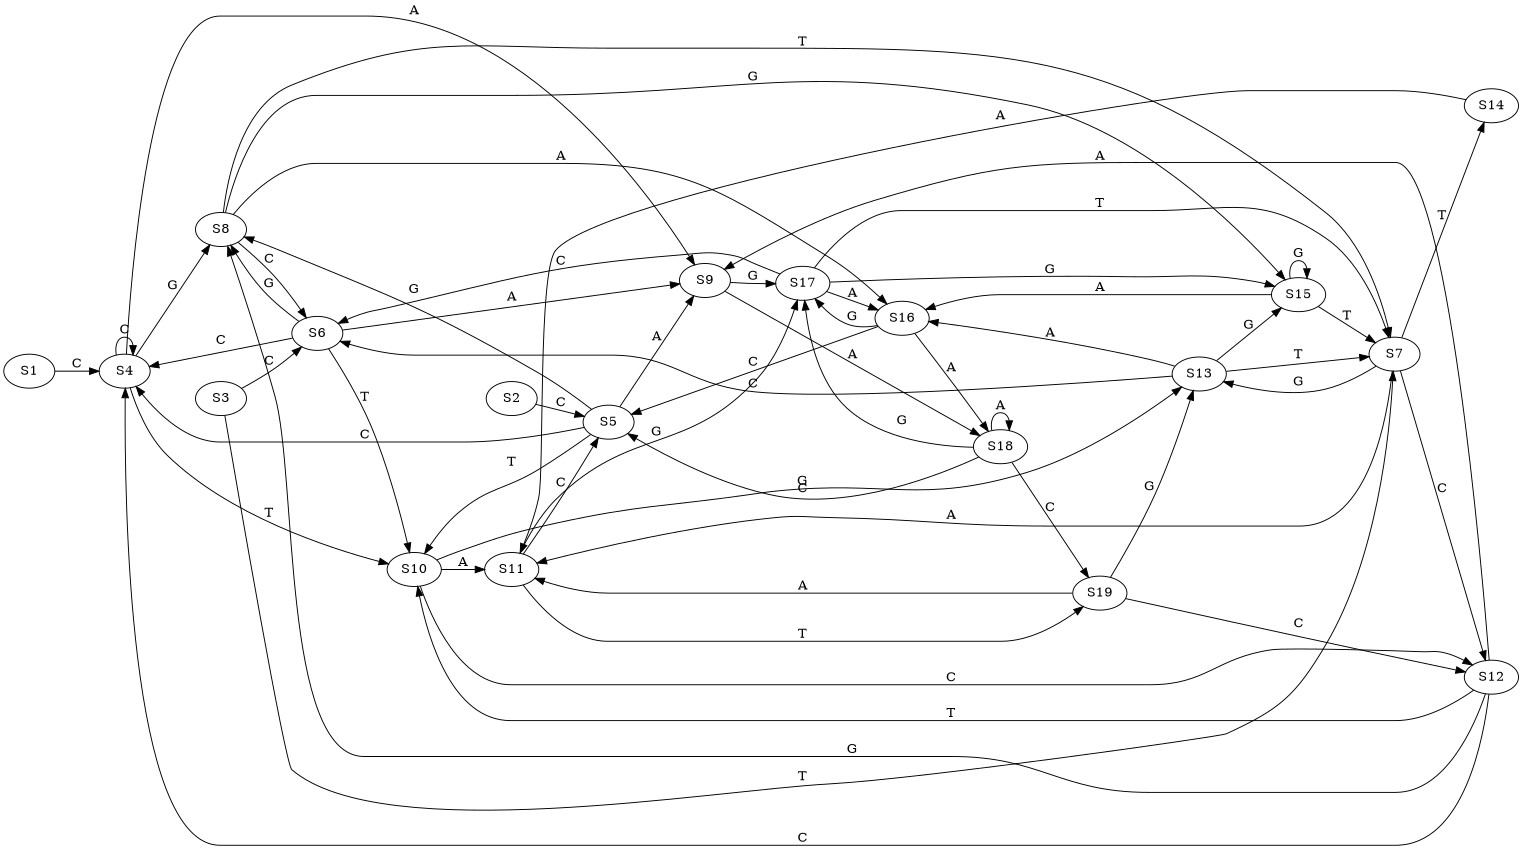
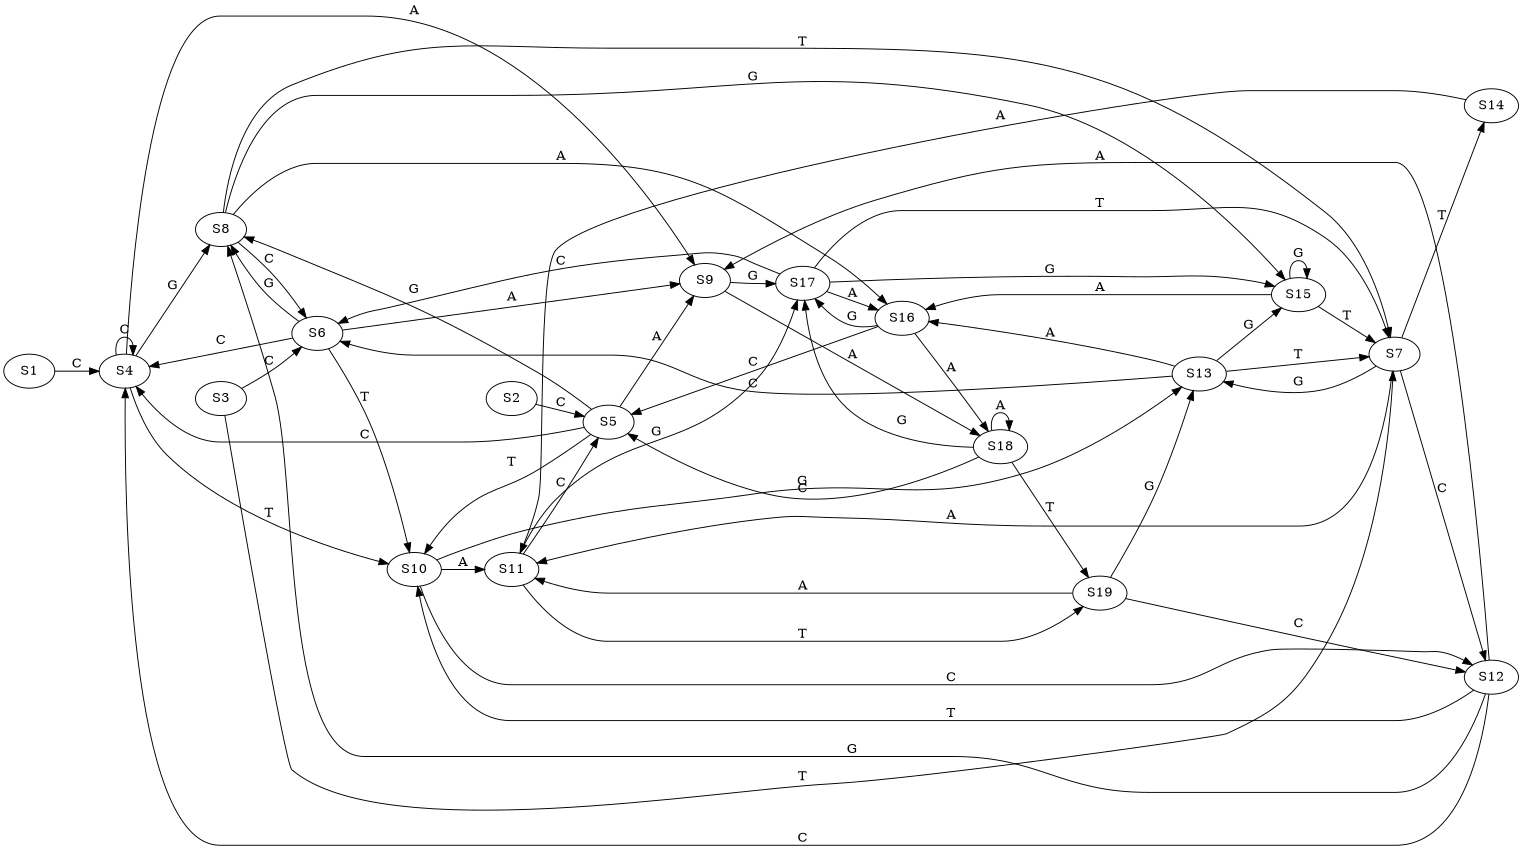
edge "S18" -> "S19": label "C" -> "T"
